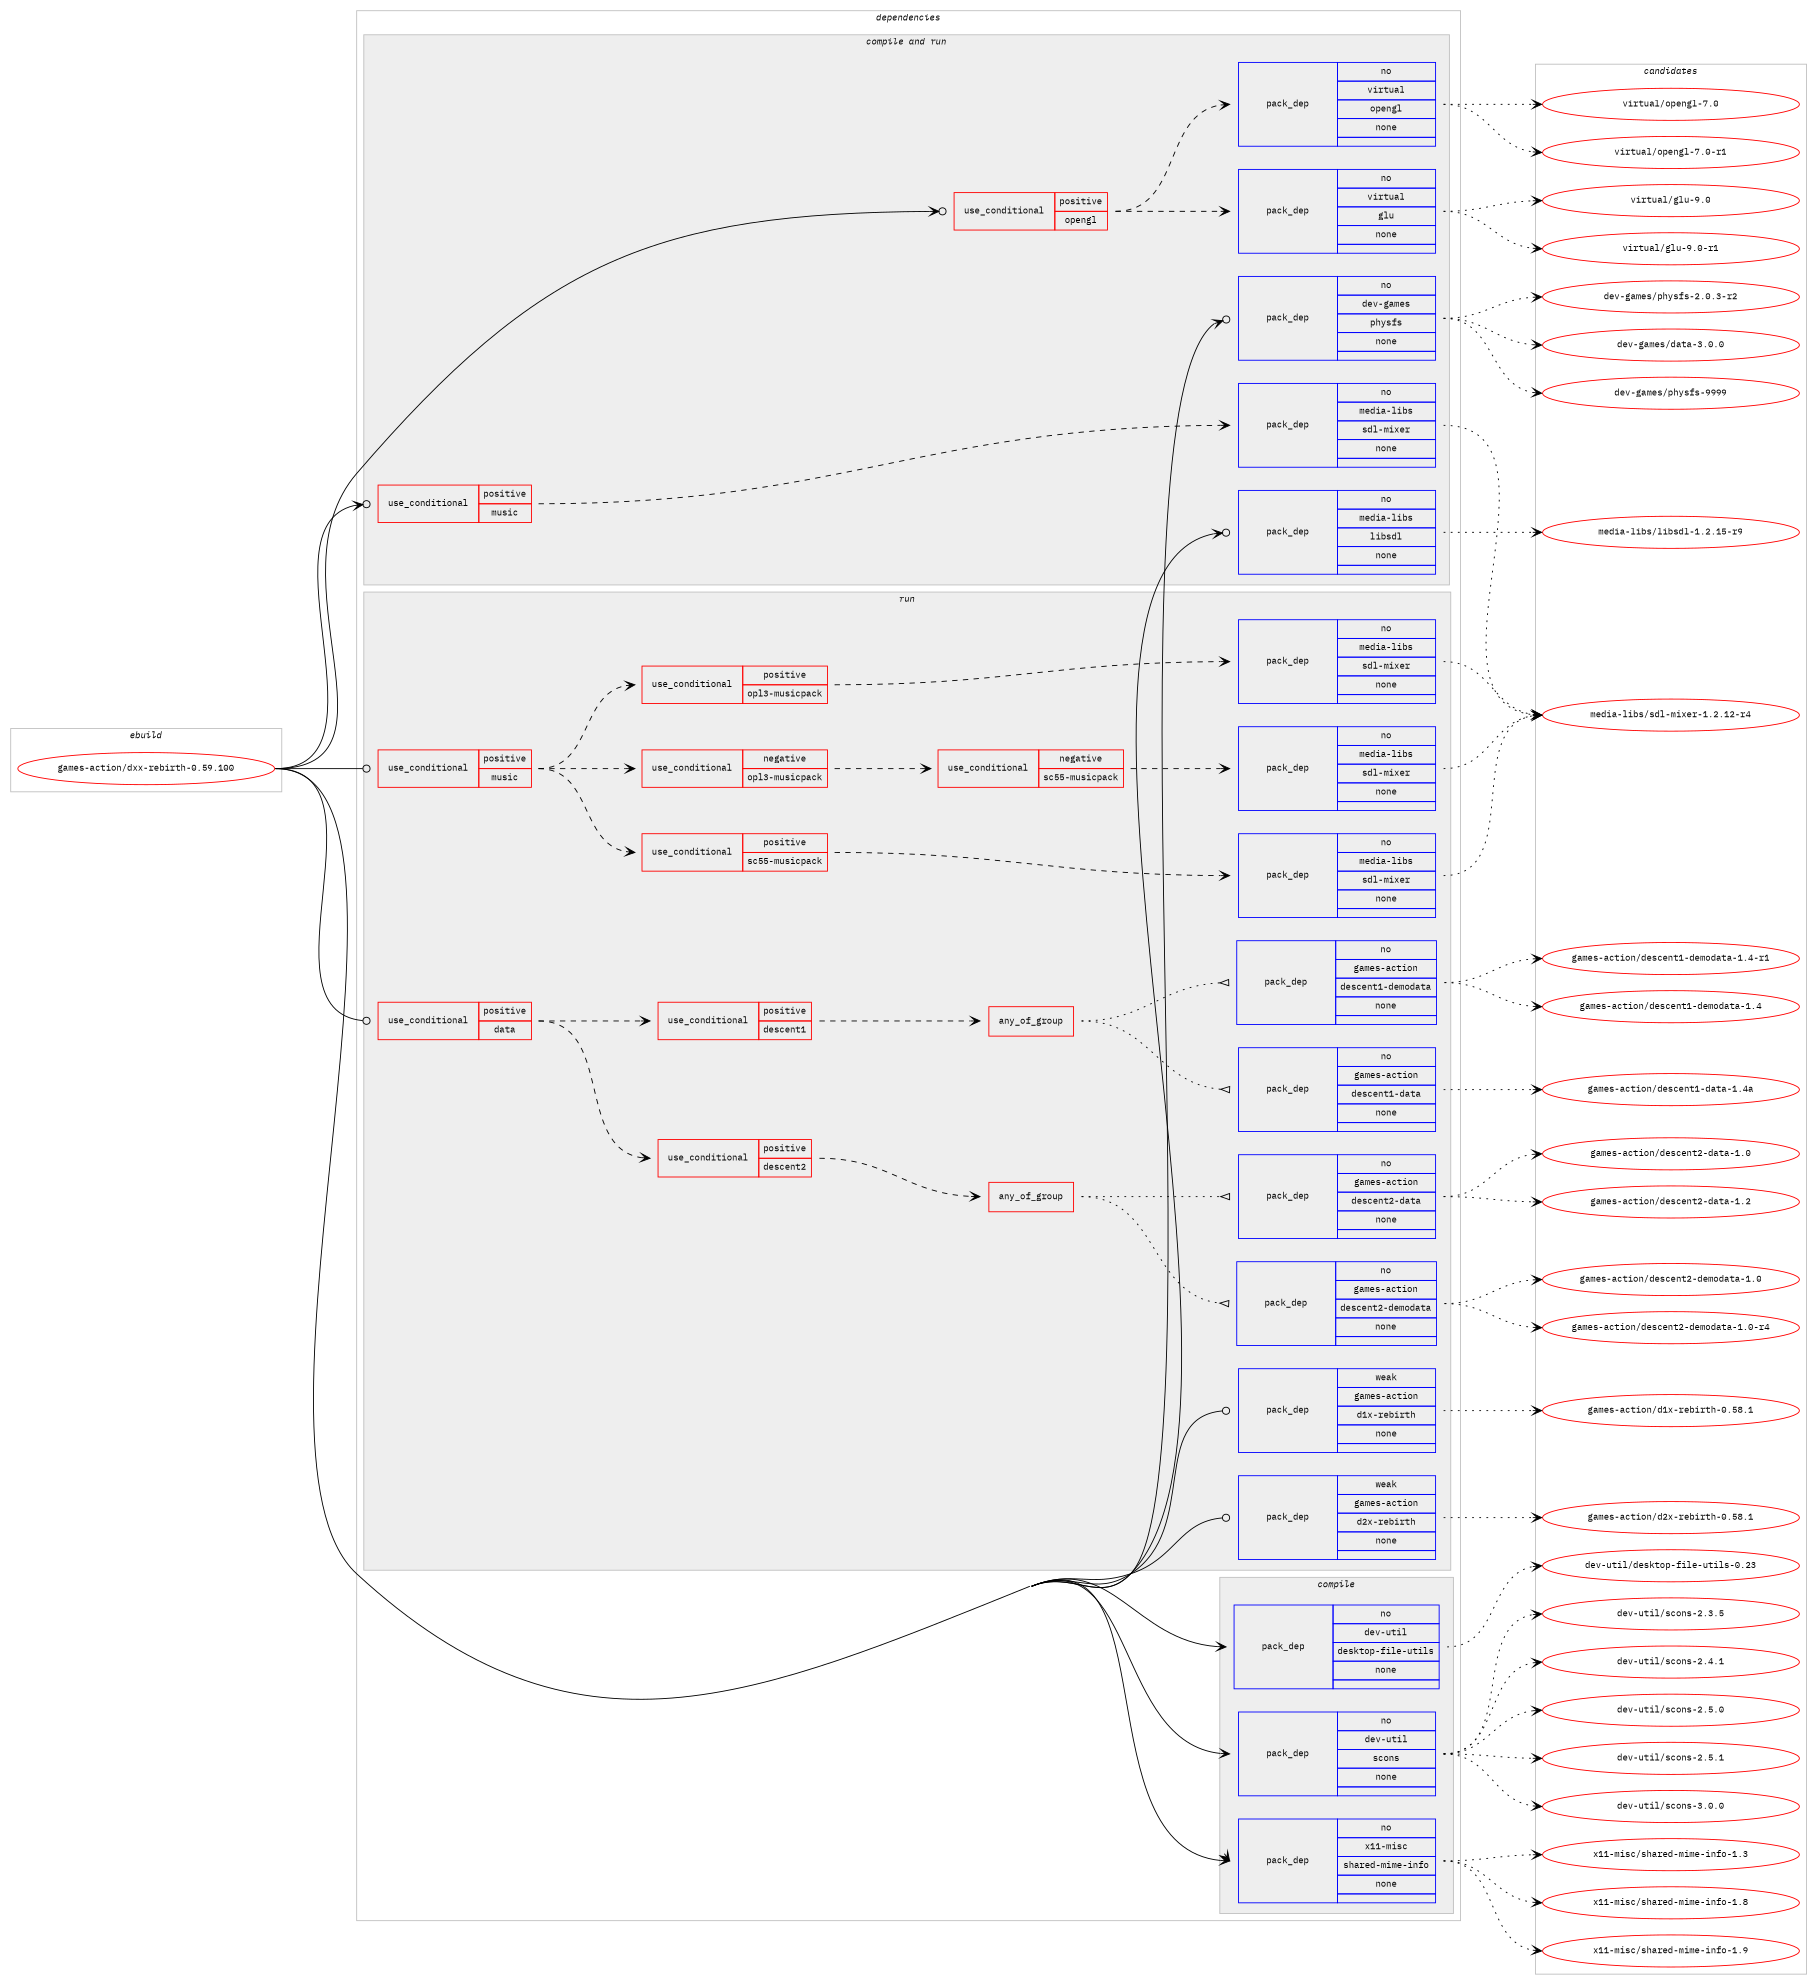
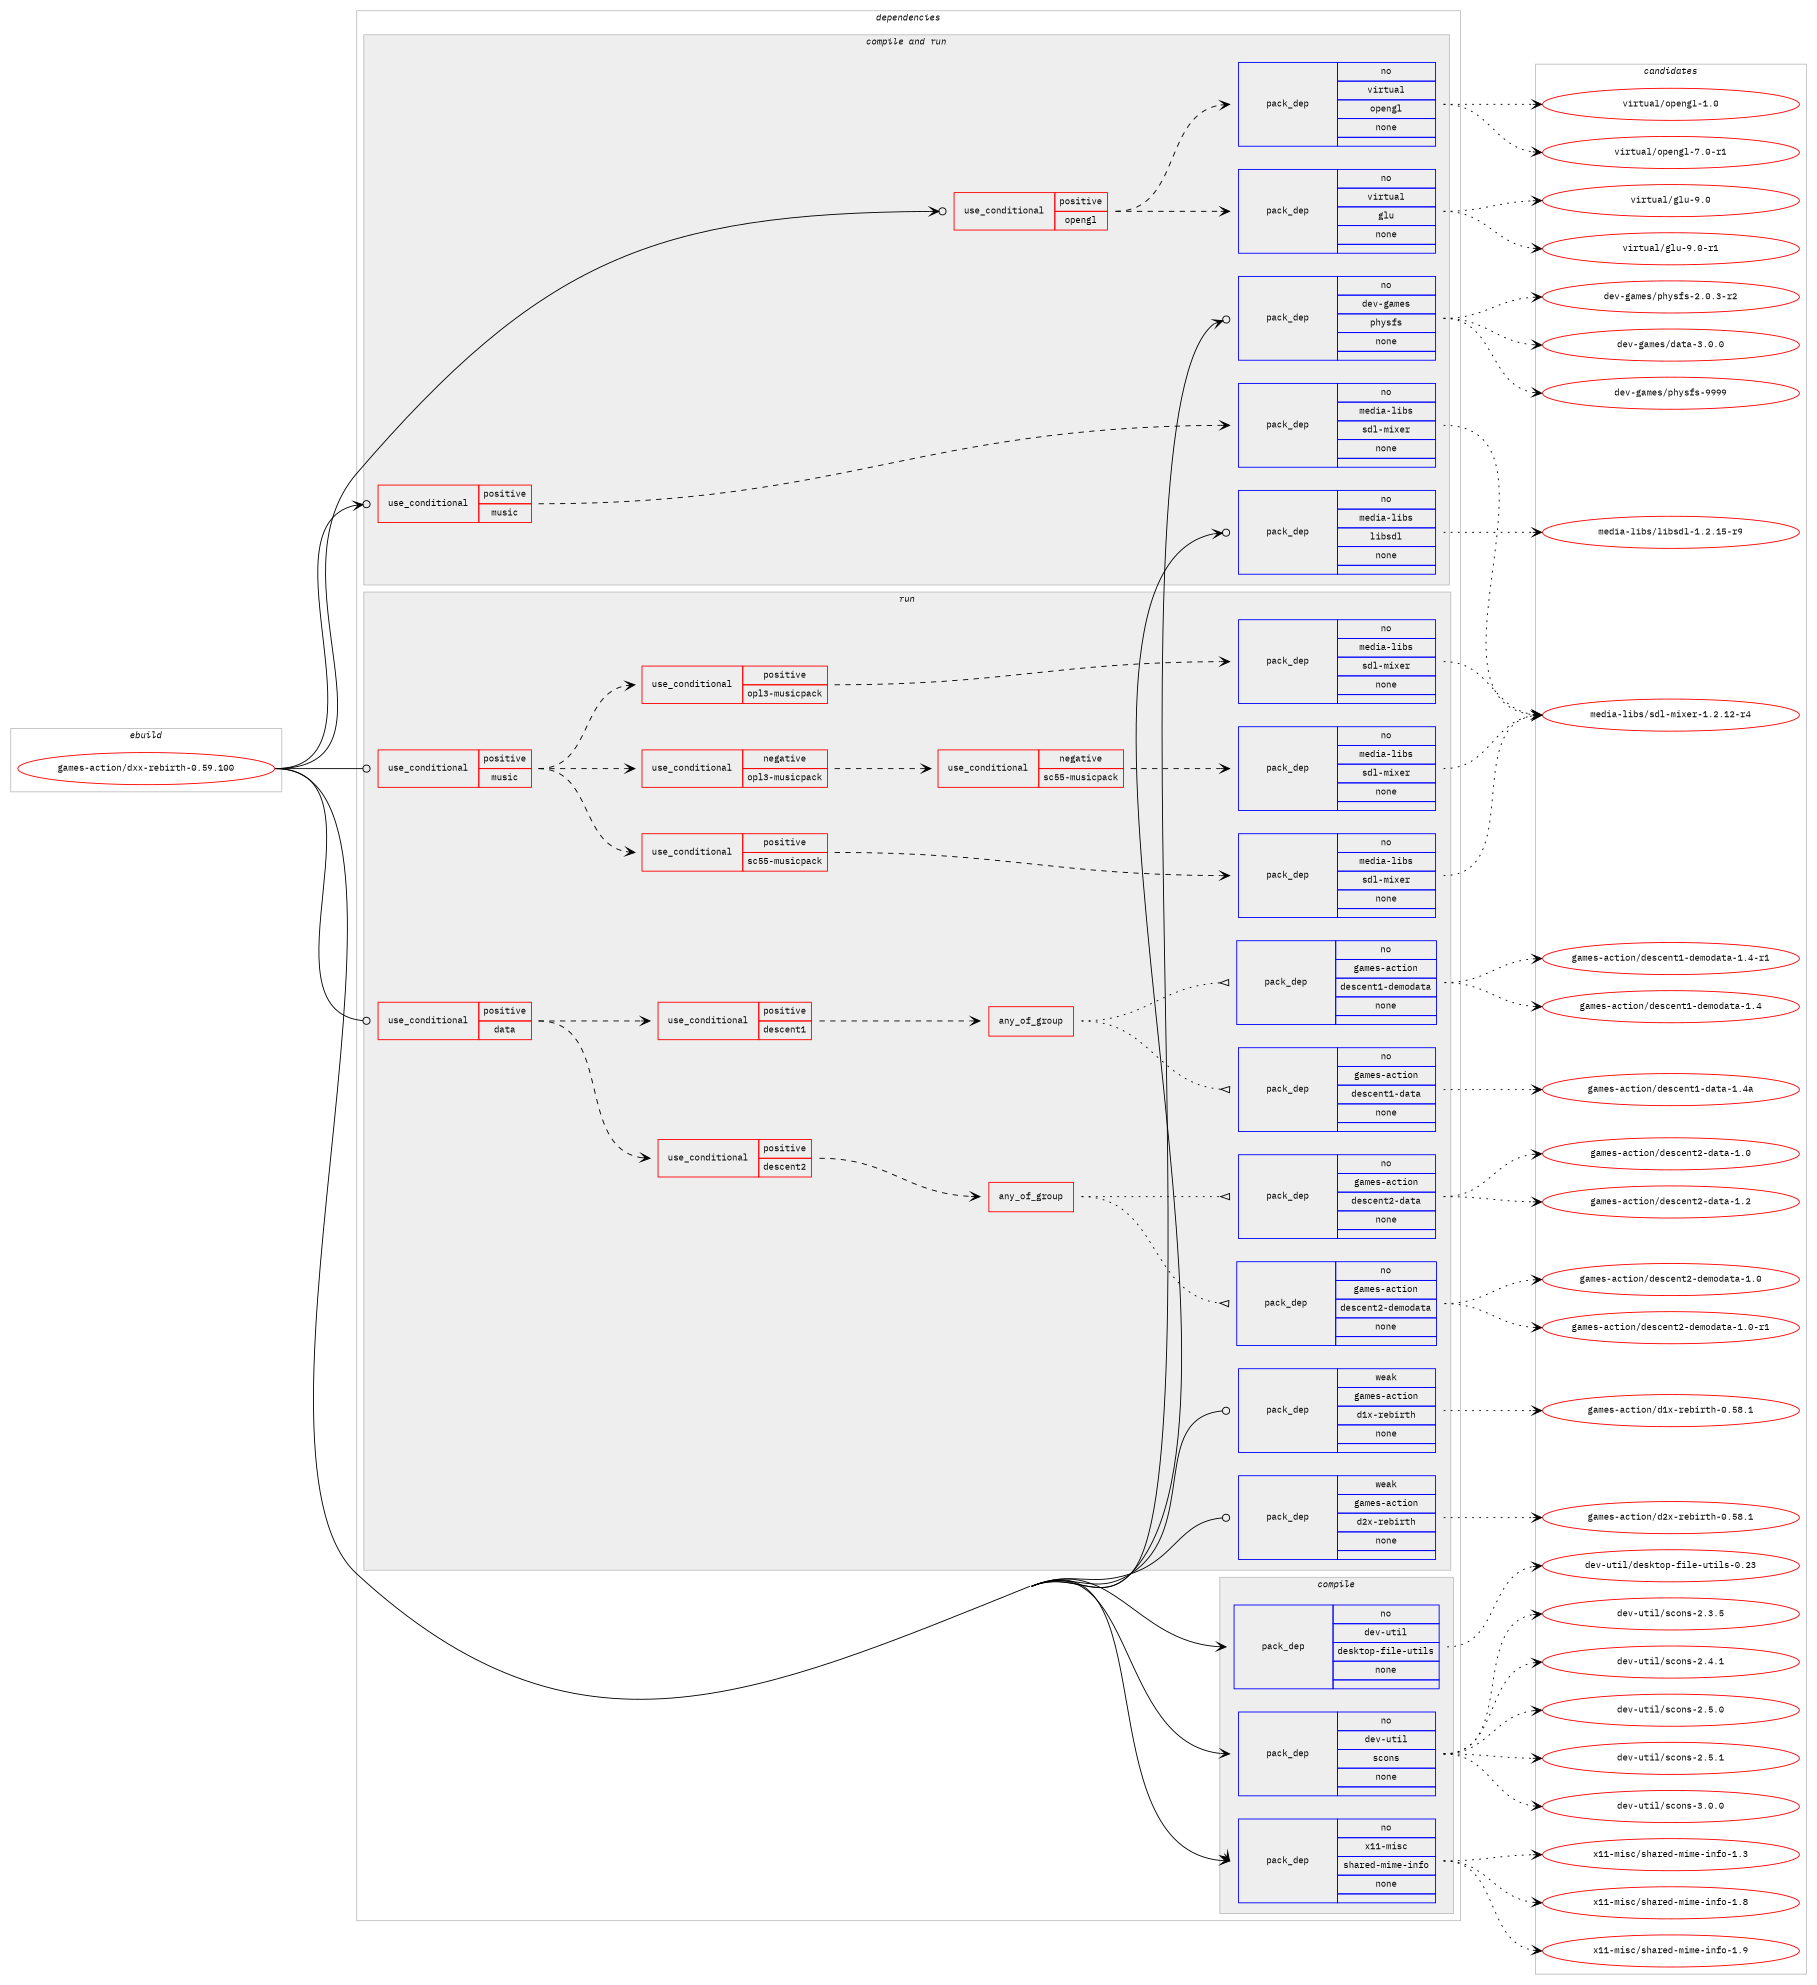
node "virtual/opengl-7.0": label "virtual/opengl-7.0" -> "virtual/opengl-1.0"
node "games-action/descent2-demodata-1.0-r4": label "games-action/descent2-demodata-1.0-r4" -> "games-action/descent2-demodata-1.0-r1"
